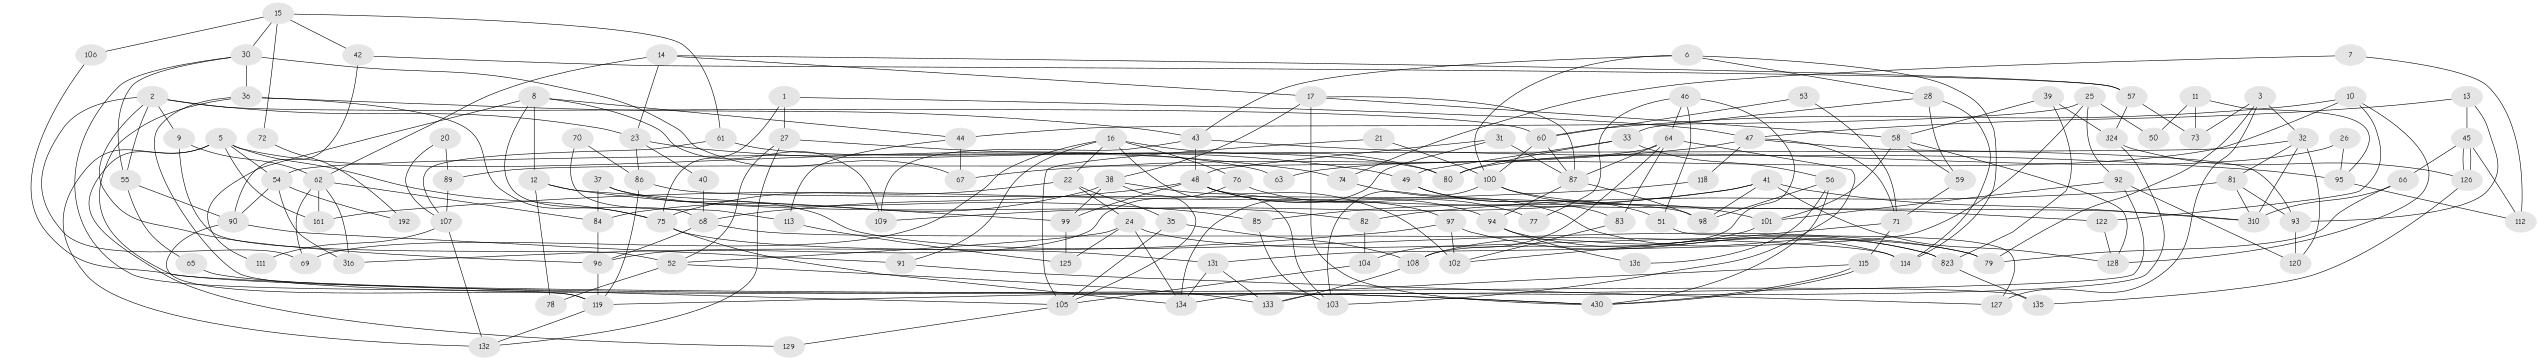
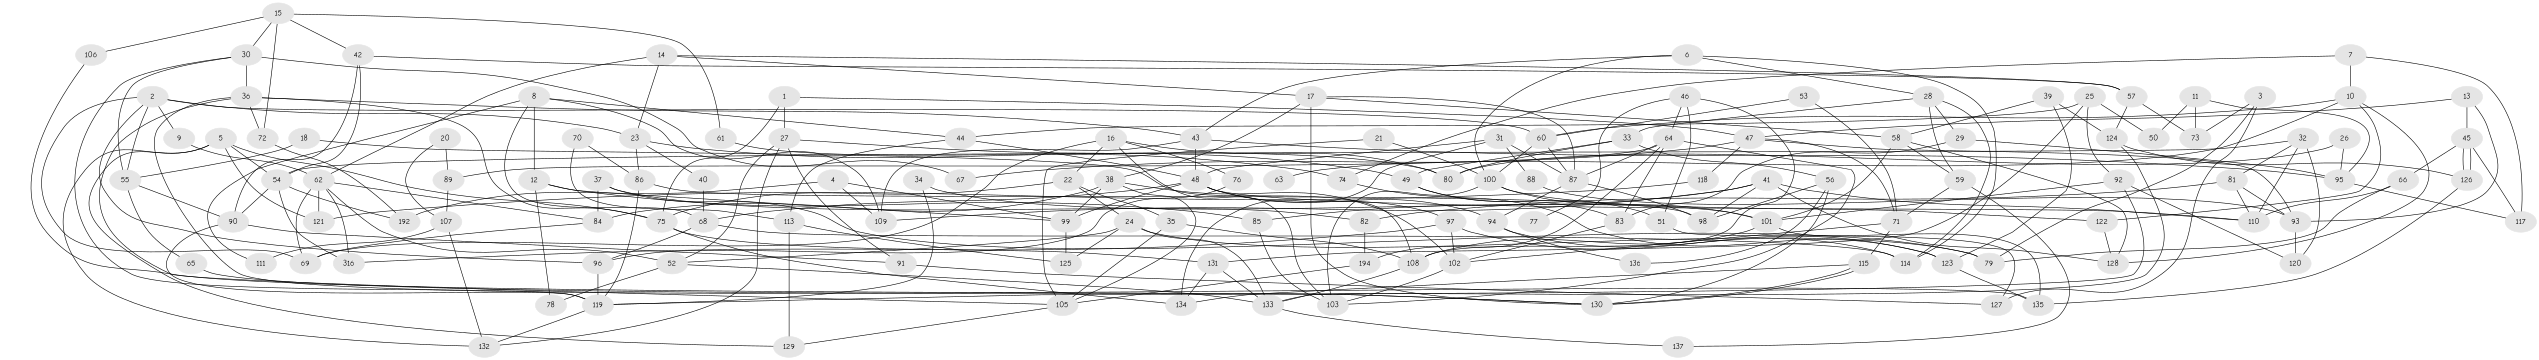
edge "7" -- "10": added
edge "36" -- "72": added
edge "3" -- "32": removed
node "18": added
edge "42" -- "54": added
node "29": added
node "324": label "324" -> "124"
edge "61" -- "107": removed
edge "44" -- "67": now "44" -- "48"
edge "5" -- "63": removed
node "4": added
node "34": added
edge "16" -- "91": now "27" -- "91"
node "88": added
edge "76" -- "77": removed
node "161": label "161" -> "121"
node "310": label "310" -> "110"
node "112": label "112" -> "117"
edge "101" -- "135": added
edge "84" -- "96": now "84" -- "69"
edge "9" -- "52": now "62" -- "52"
node "104": label "104" -> "194"
node "823": label "823" -> "123"
edge "24" -- "134": now "24" -- "133"
edge "102" -- "103": added
edge "113" -- "129": added
node "430": label "430" -> "130"
node "137": added
